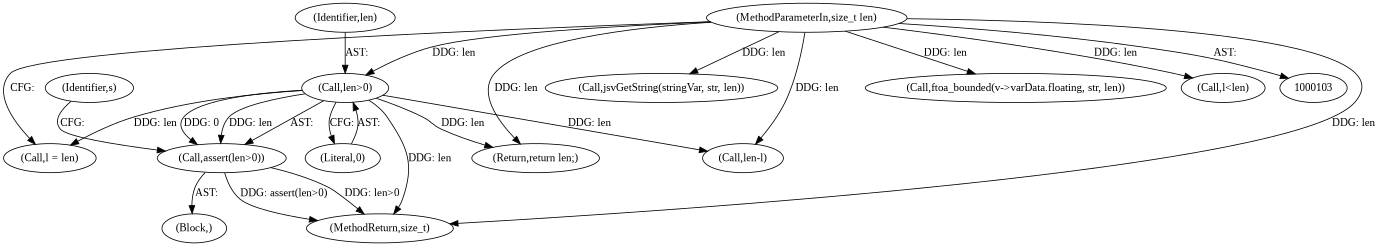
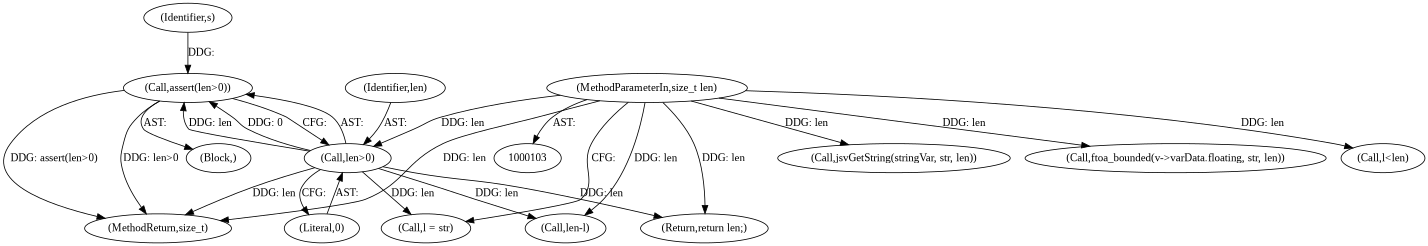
edge "(Call,assert(len>0))" -> "(Call,len>0)": added, label "CFG:"
edge "(Identifier,s)" -> "(Call,assert(len>0))": label "CFG: " -> "DDG: "
node "(Call,l = len)": label "(Call,l = len)" -> "(Call,l = str)"
